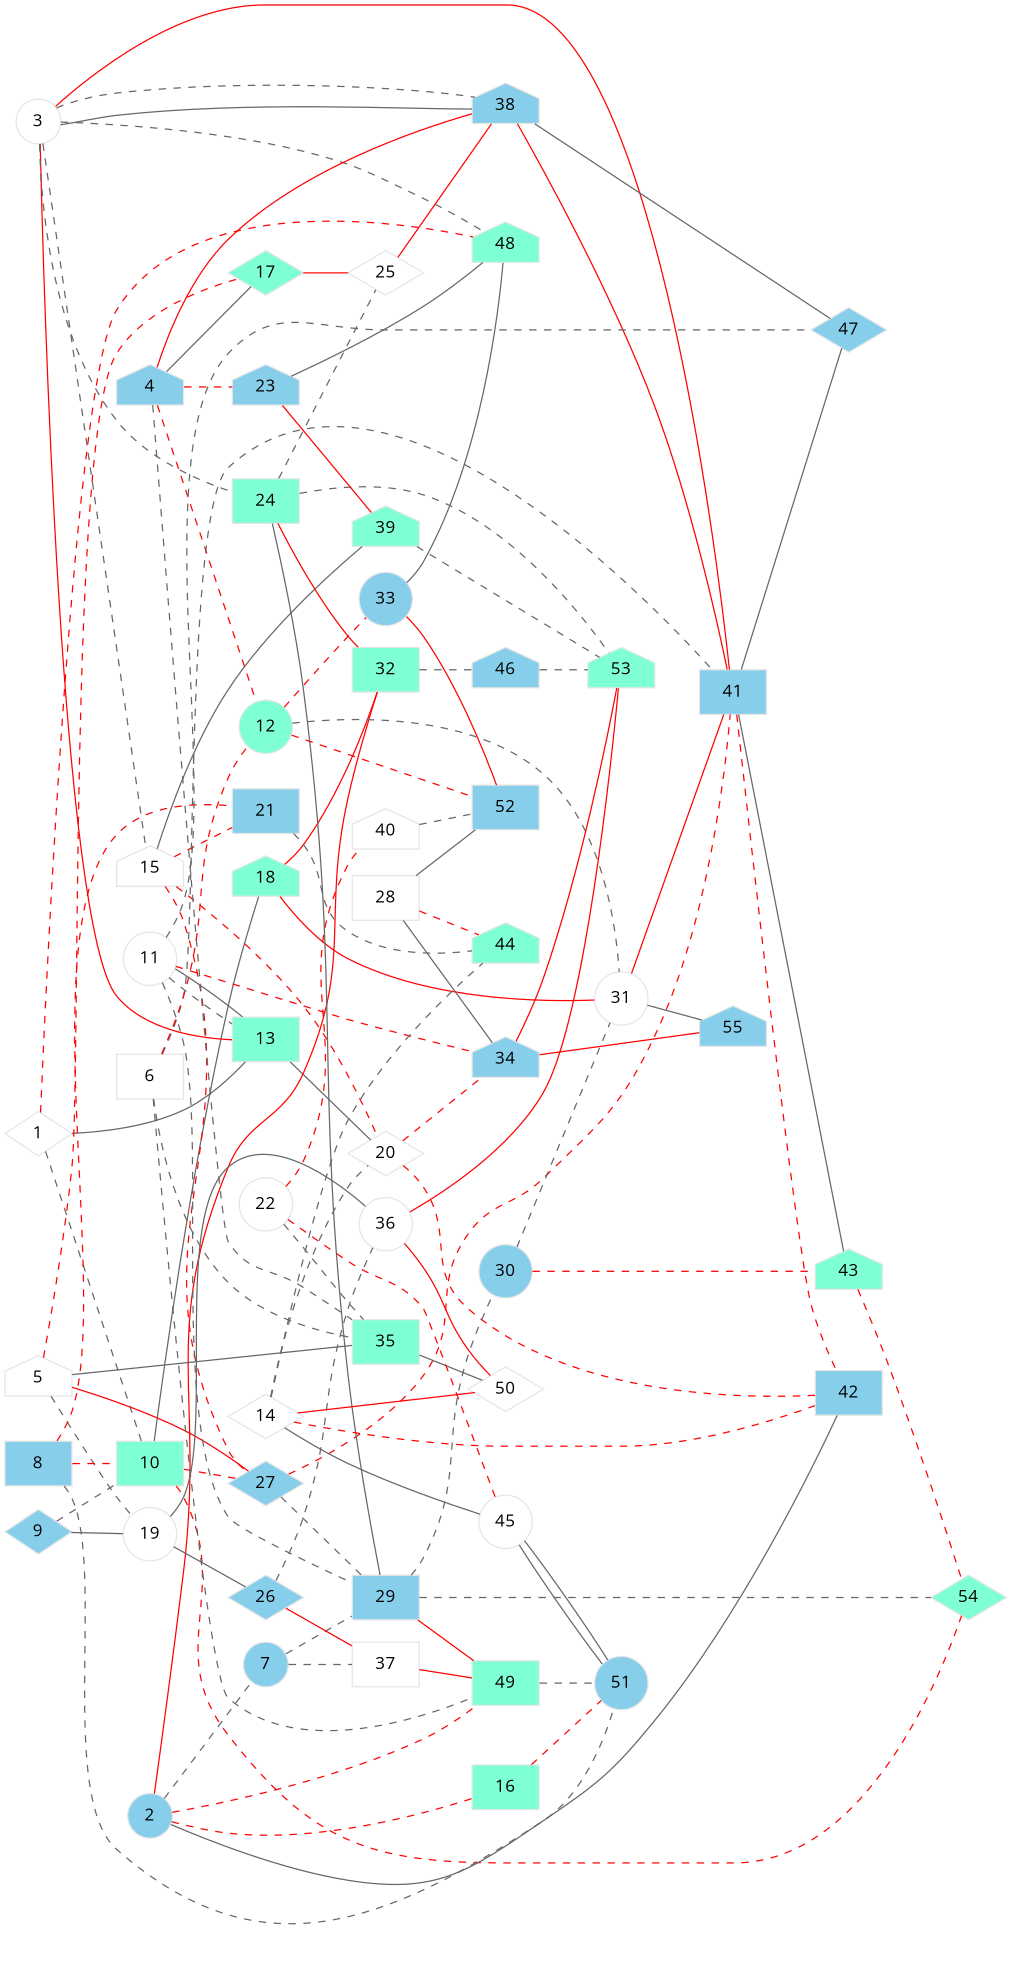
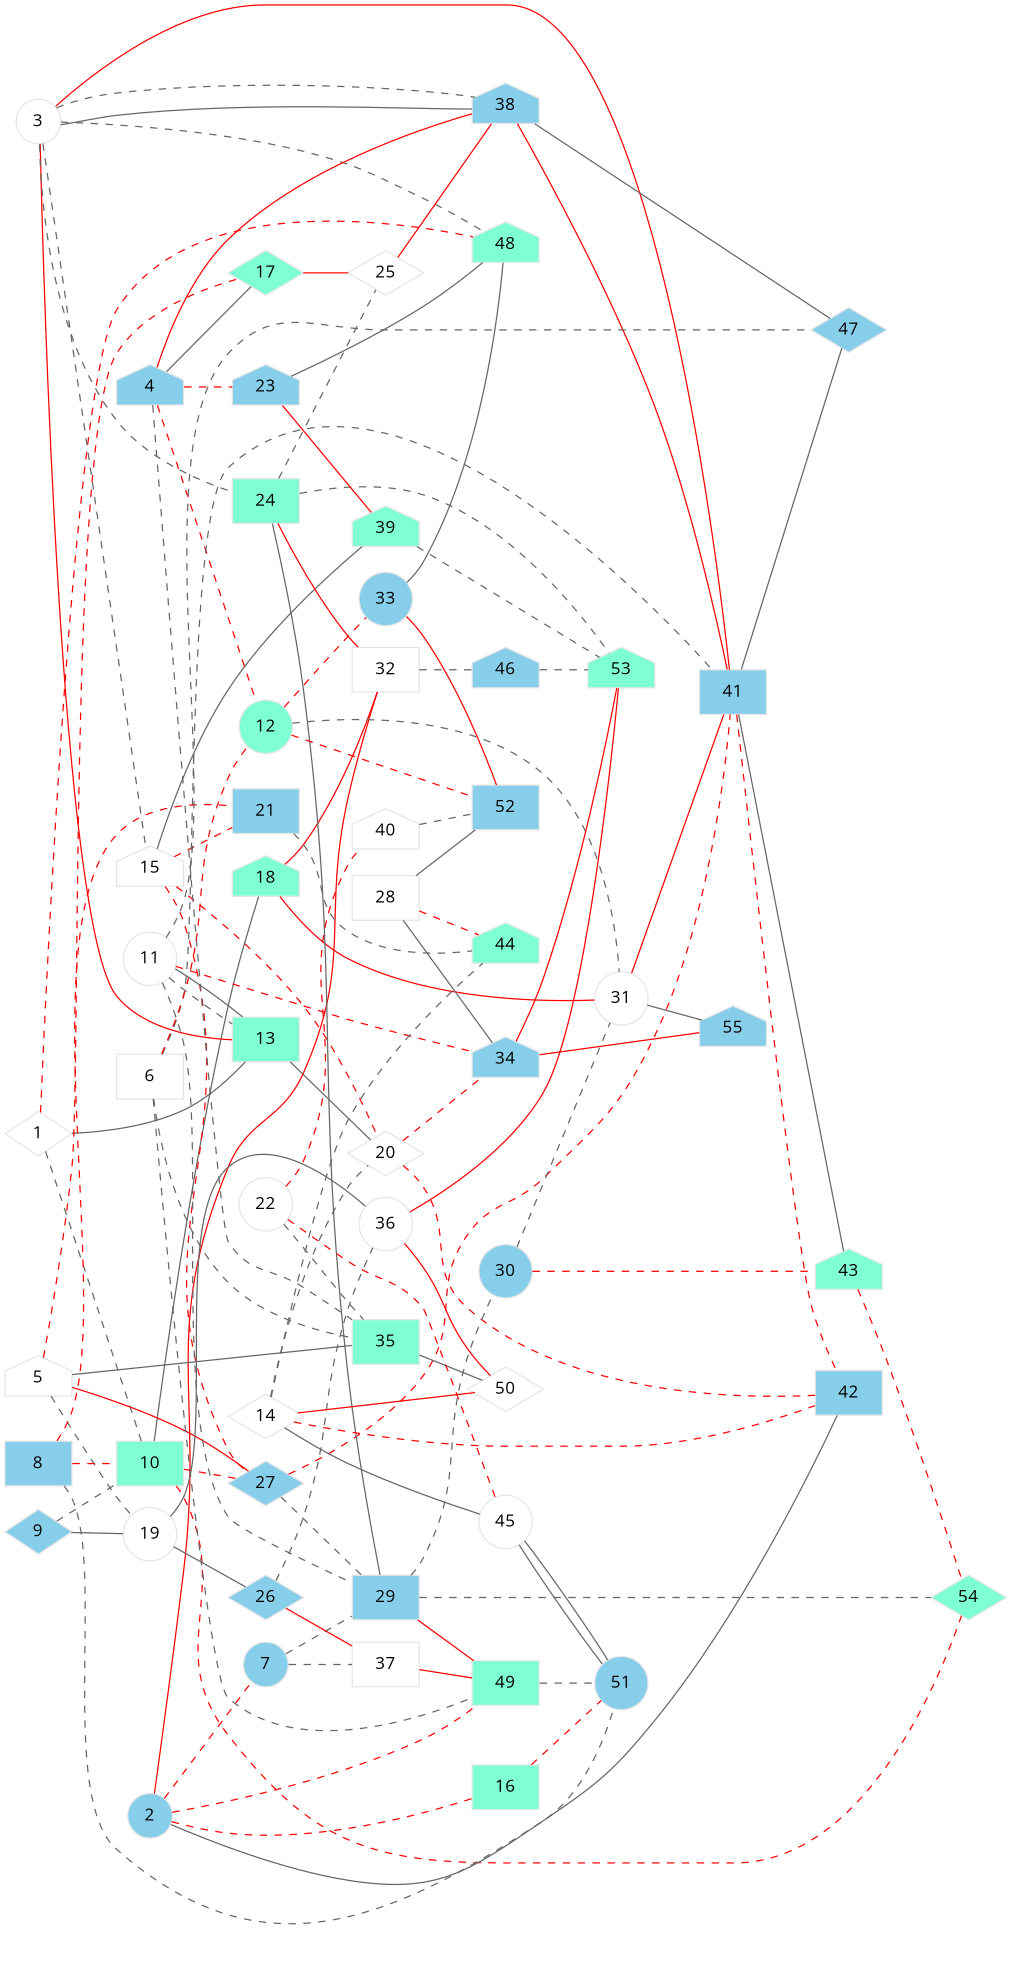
node "32": fillcolor aquamarine -> white
edge "7" -- "2": color gray40 -> red
